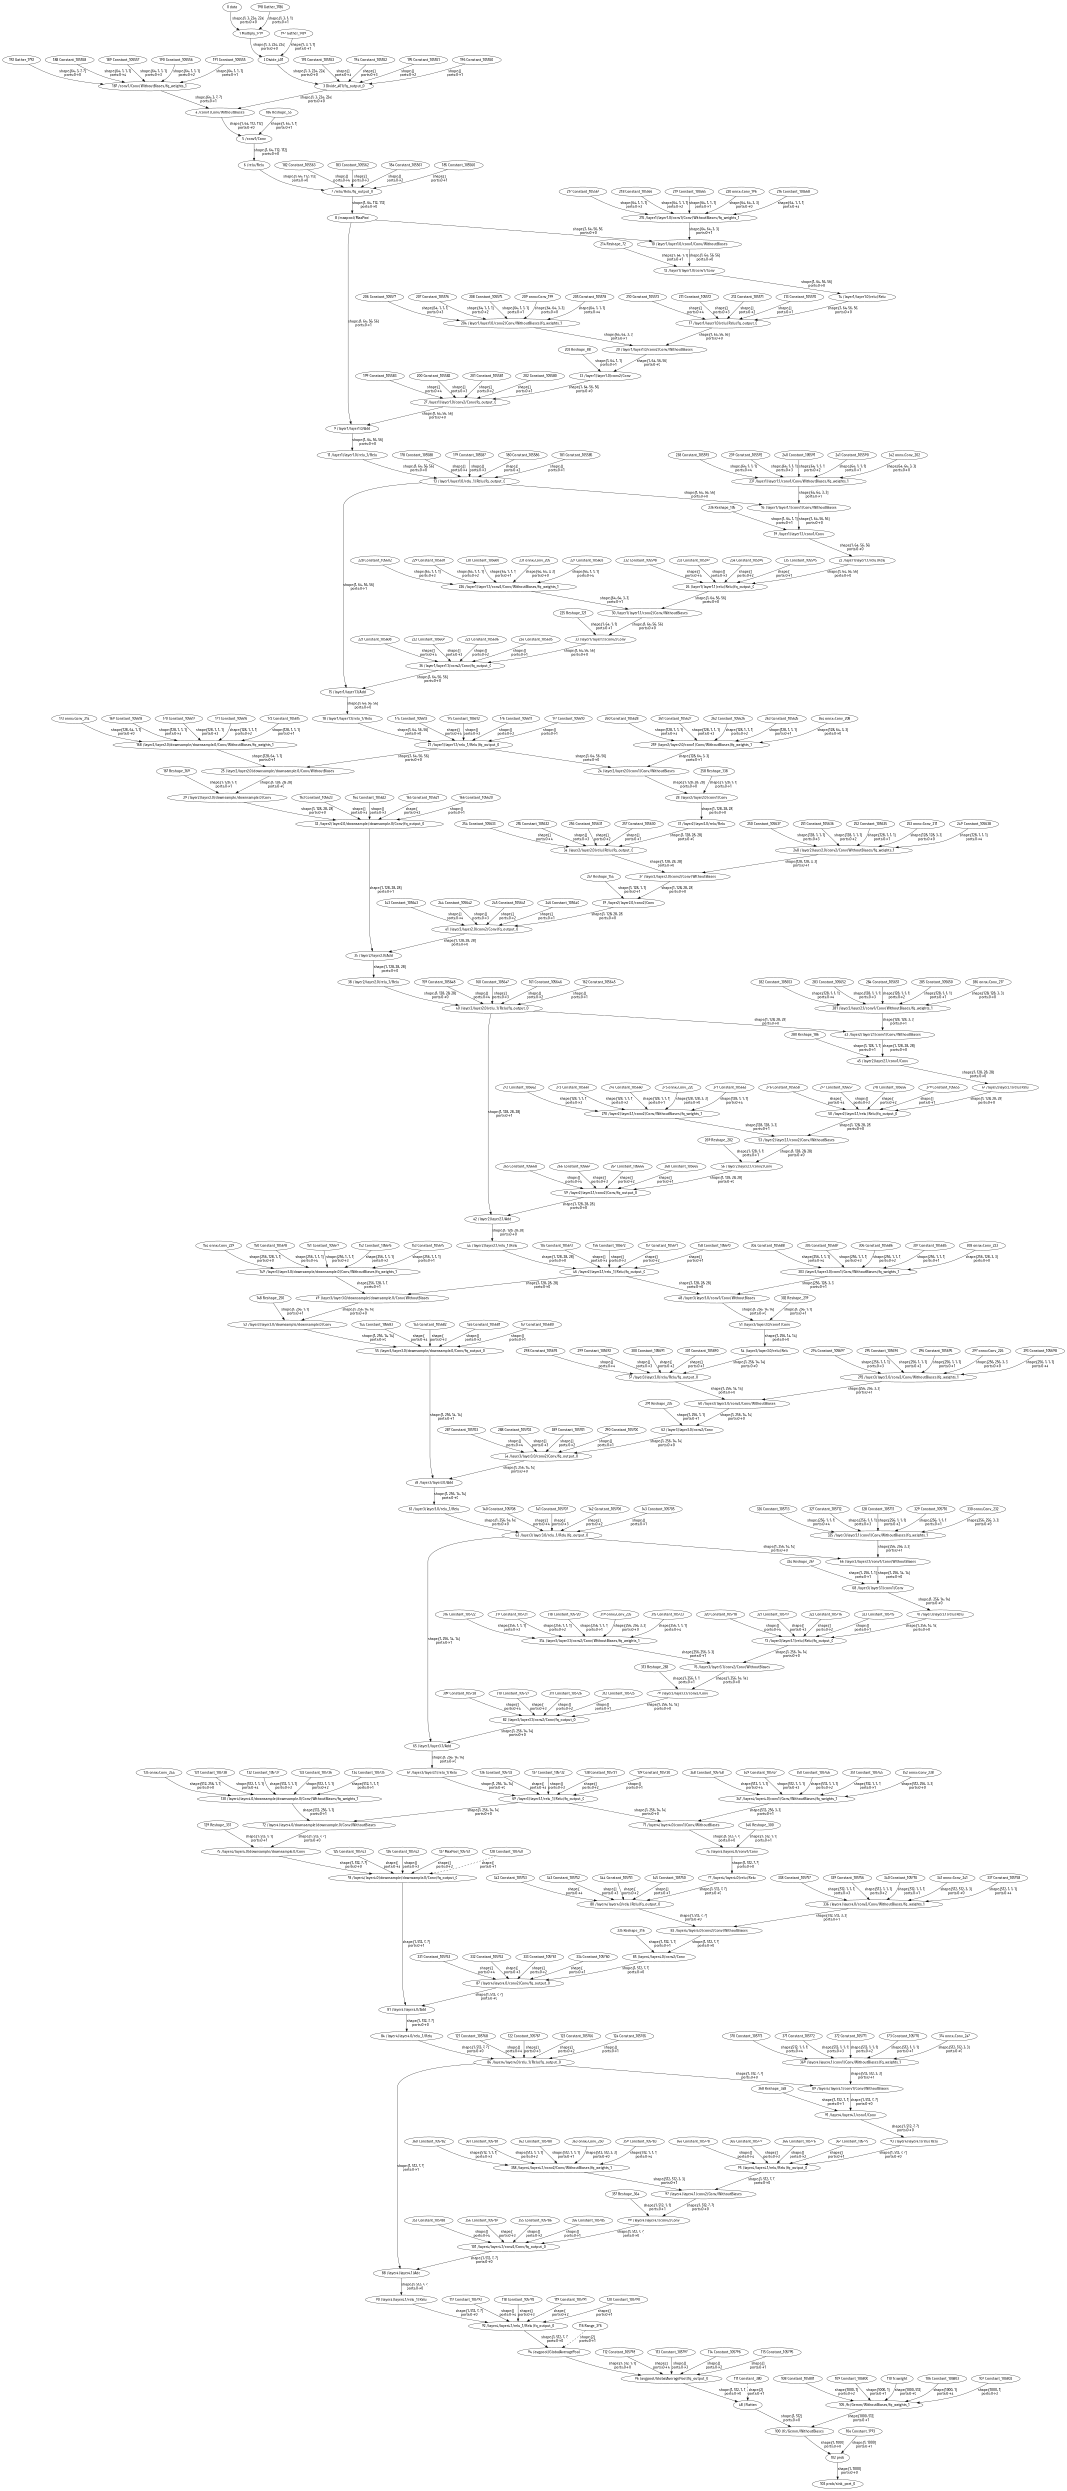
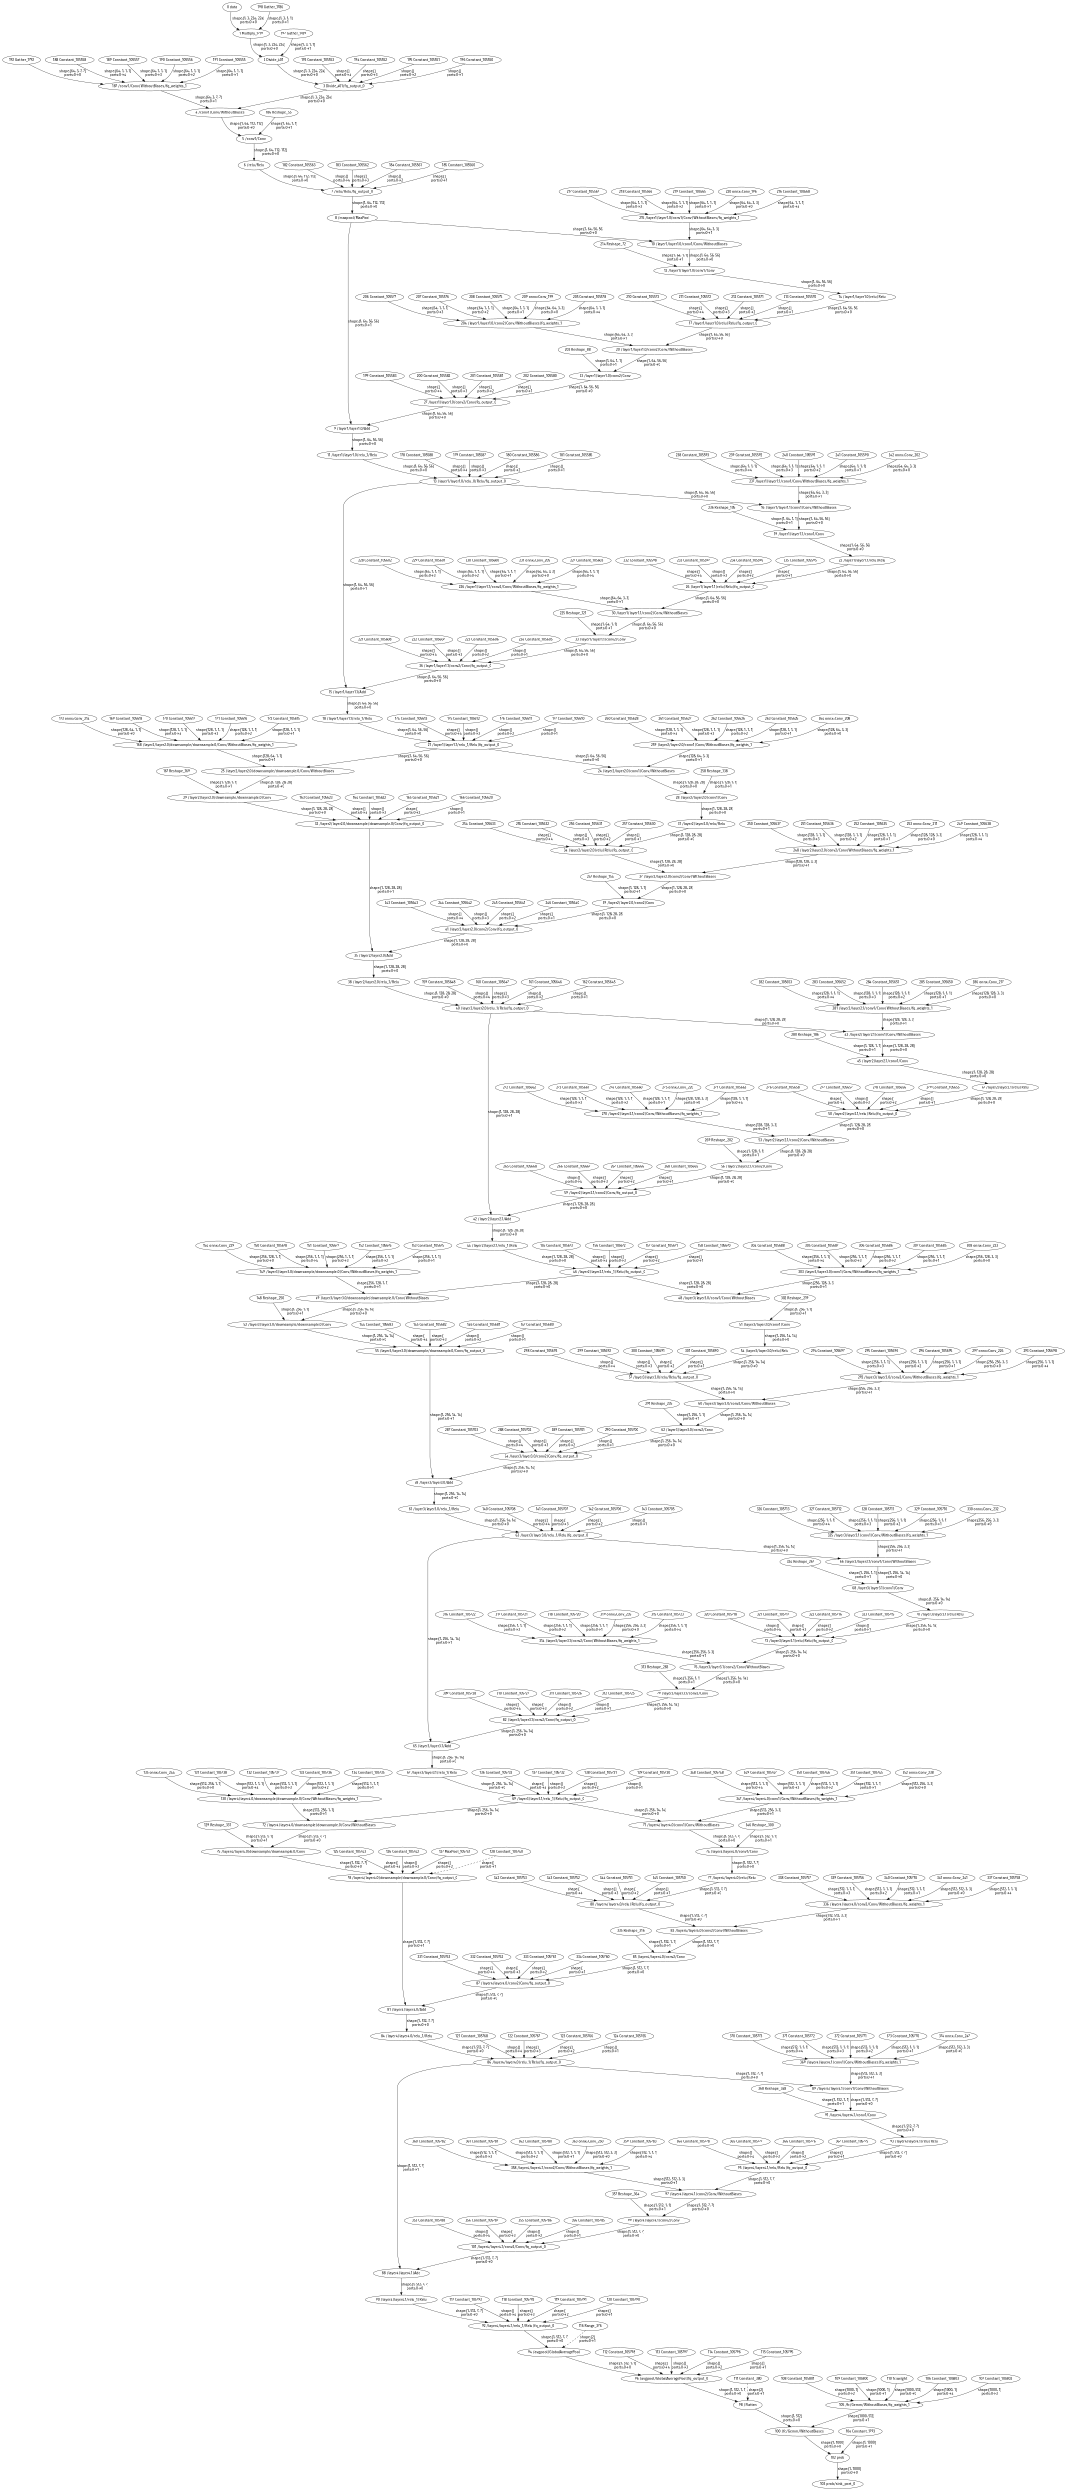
node "13 /layer1/layer1.0/relu_1/Relu/fq_output_0": label "13 /layer1/layer1.0/relu_1/Relu/fq_output_0" -> "13 /layer1/layer1.0/relu_0/Relu/fq_output_0"
edge "48 /layer3/layer3.0/conv1/Conv/WithoutBiases" -> "51 /layer3/layer3.0/conv1/Conv": removed, label "shape:[1, 256, 14, 14] ports:0→0"
node "48 /Flatten": label "48 /Flatten" -> "98 /Flatten"
